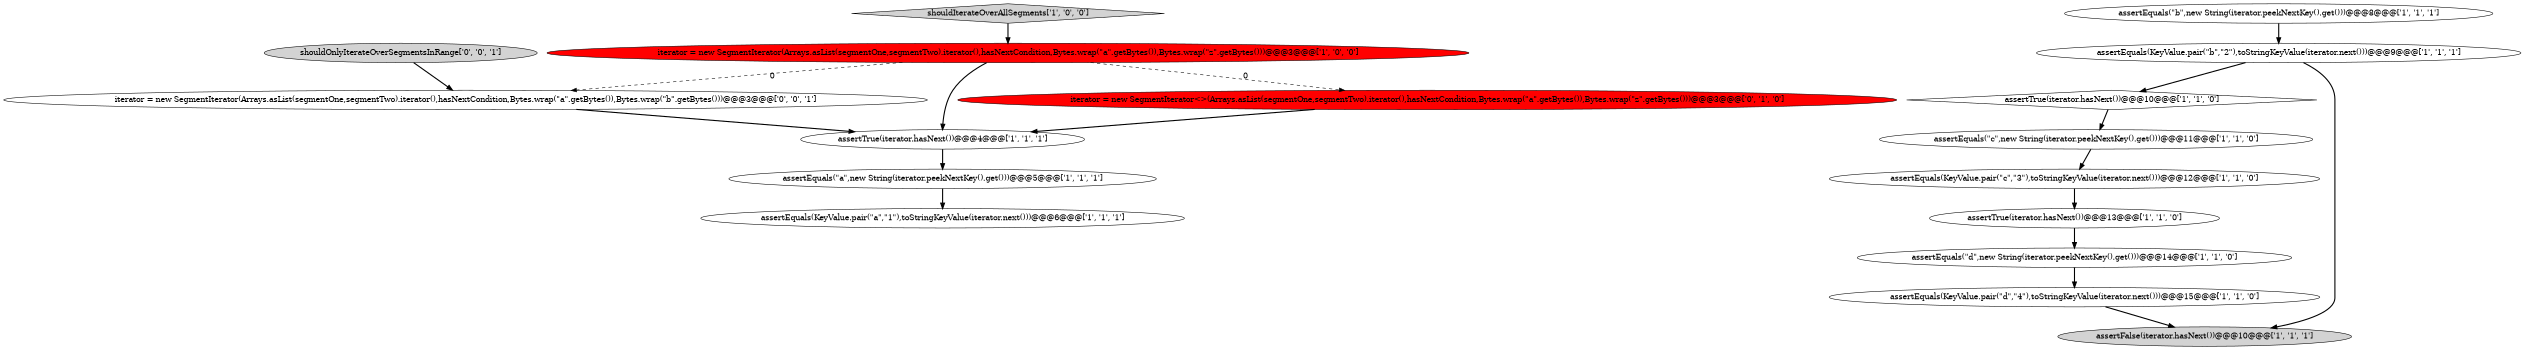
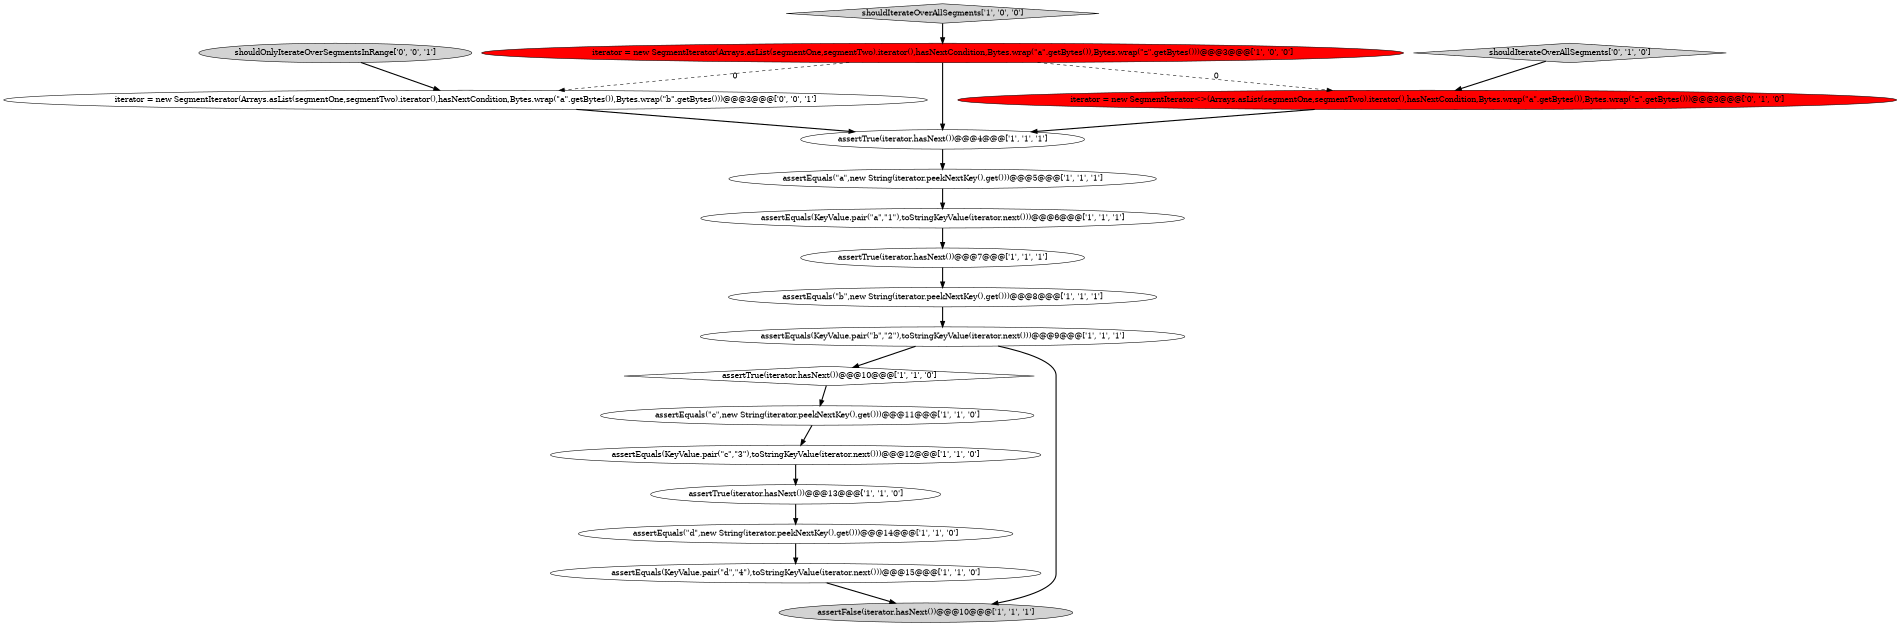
node "shouldIterateOverAllSegments['0', '1', '0']": added
node "assertTrue(iterator.hasNext())@@@7@@@['1', '1', '1']": added
